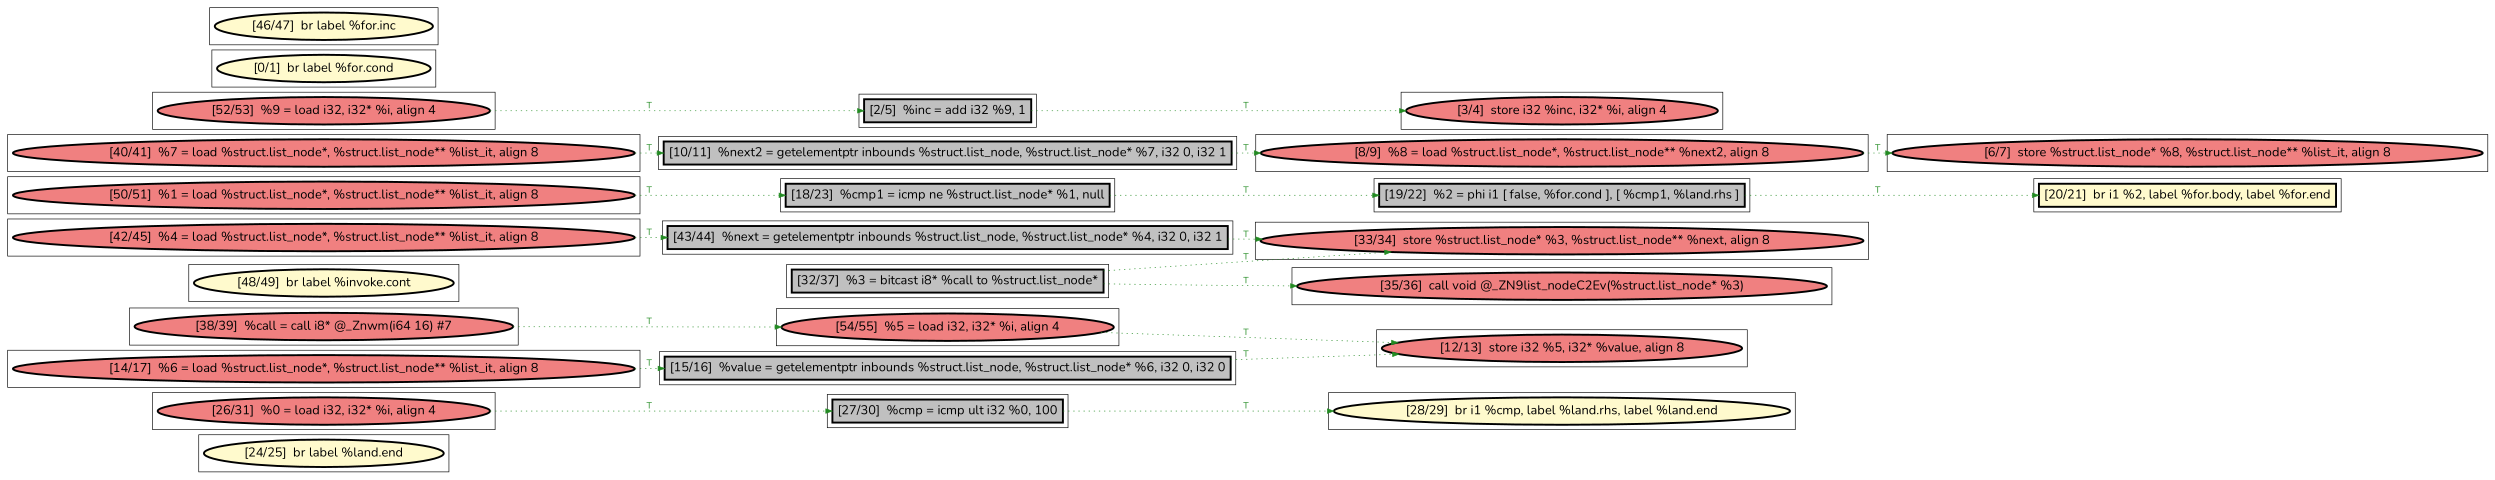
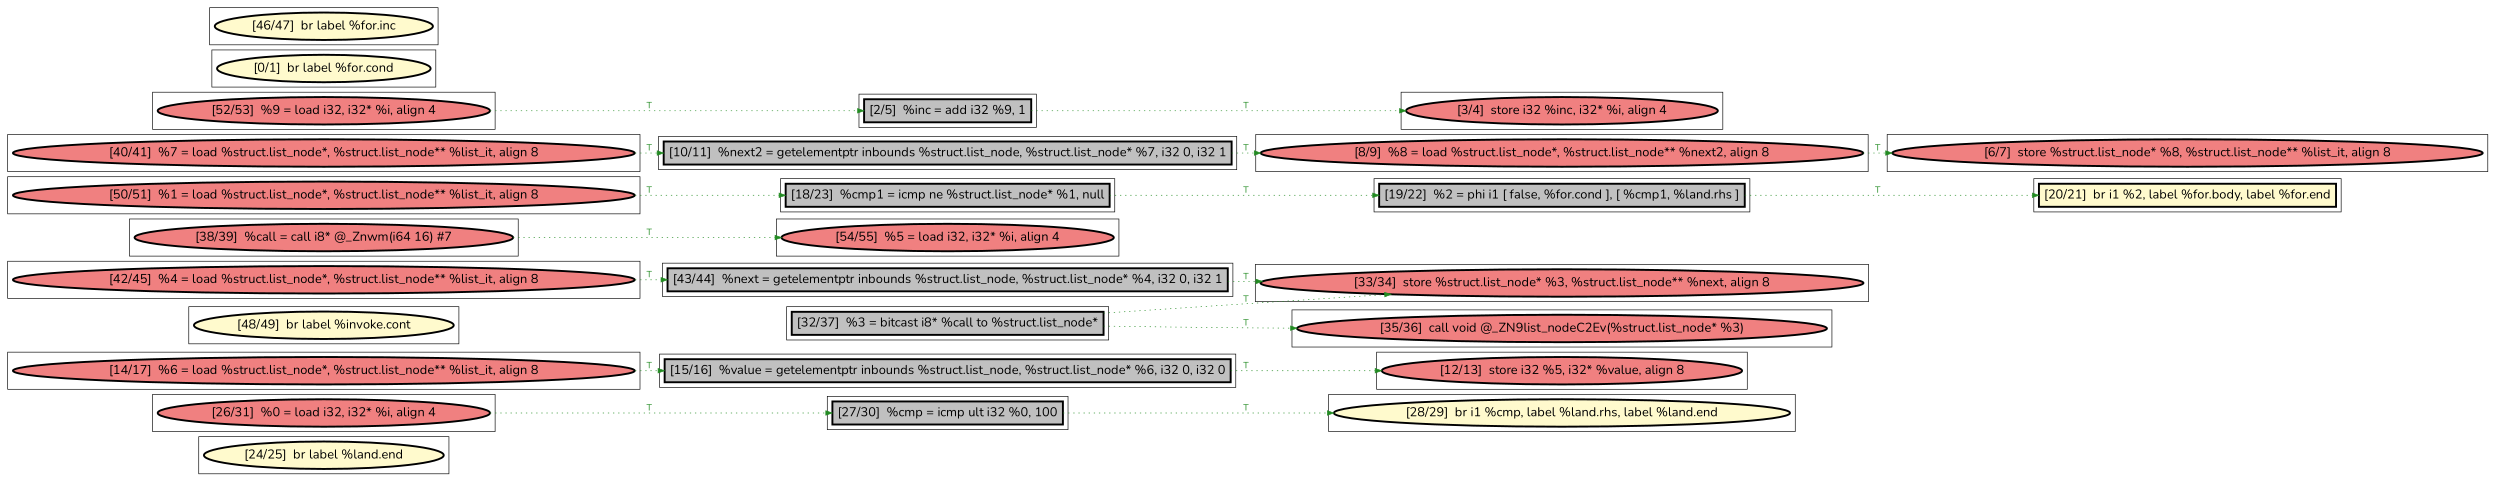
edge "[54/55]  %5 = load i32, i32* %i, align 4" -> "[12/13]  store i32 %5, i32* %value, align 8": removed, label "T"
